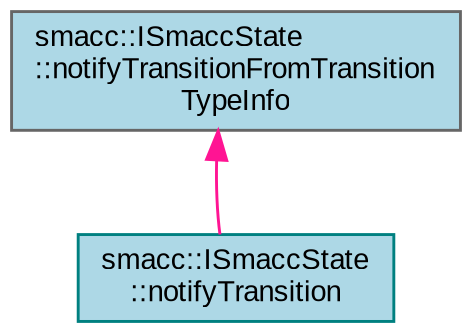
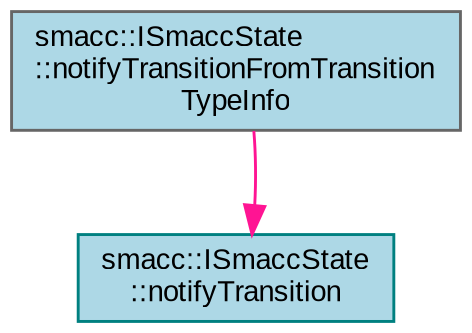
edge "smacc::ISmaccState ::notifyTransition" -> "smacc::ISmaccState ::notifyTransitionFromTransition TypeInfo": reversed
